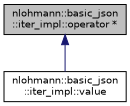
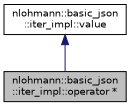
edge "nlohmann::basic_json ::iter_impl::value" -> "nlohmann::basic_json ::iter_impl::operator *": reversed
